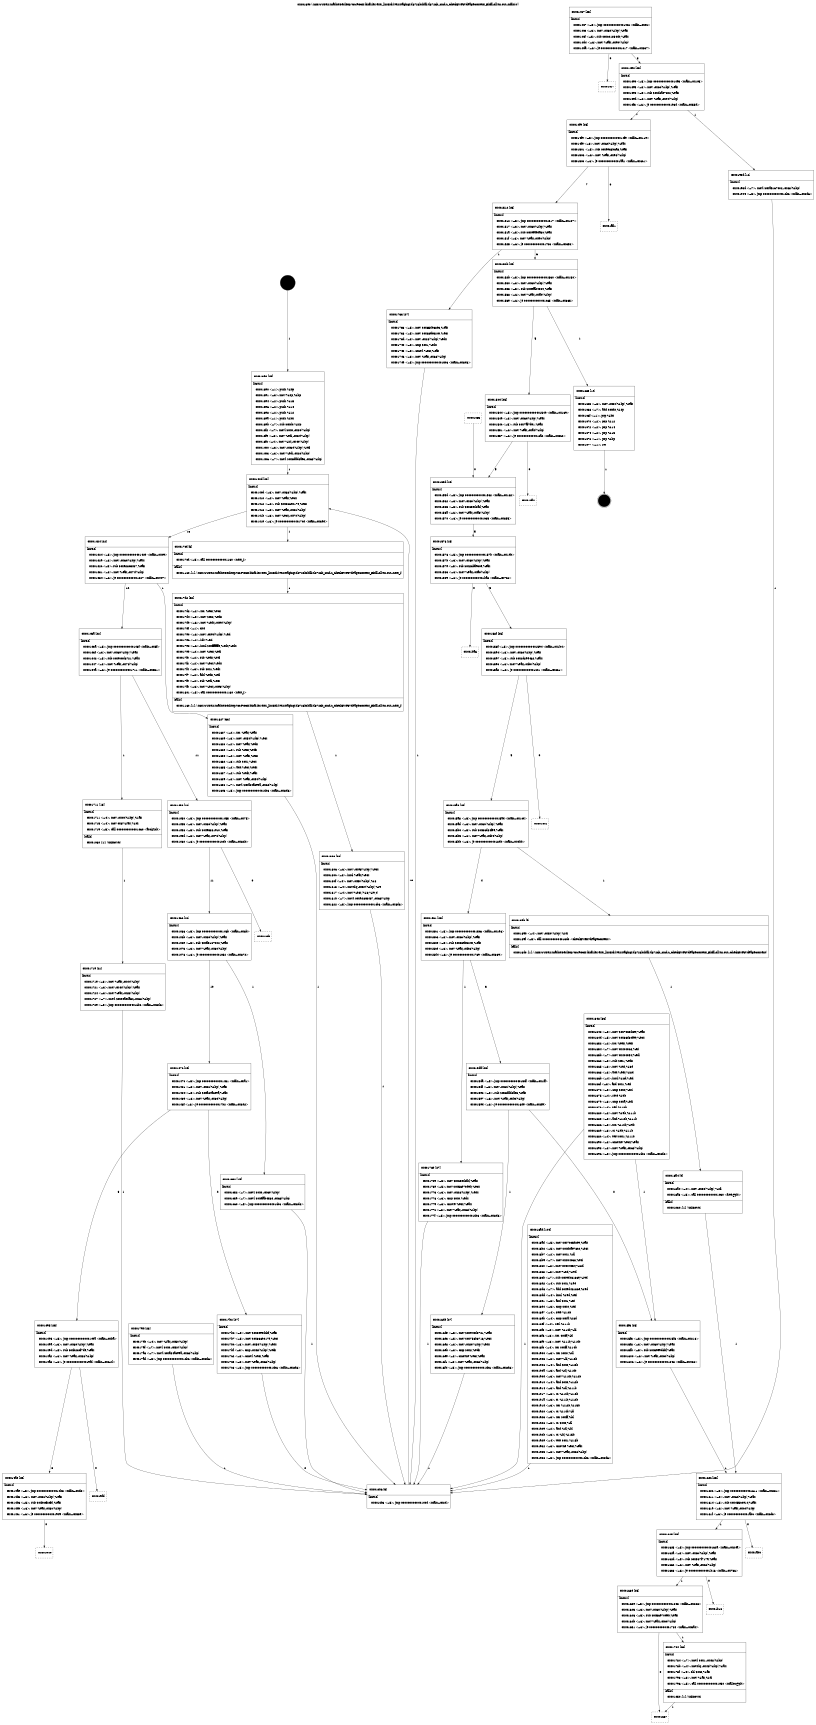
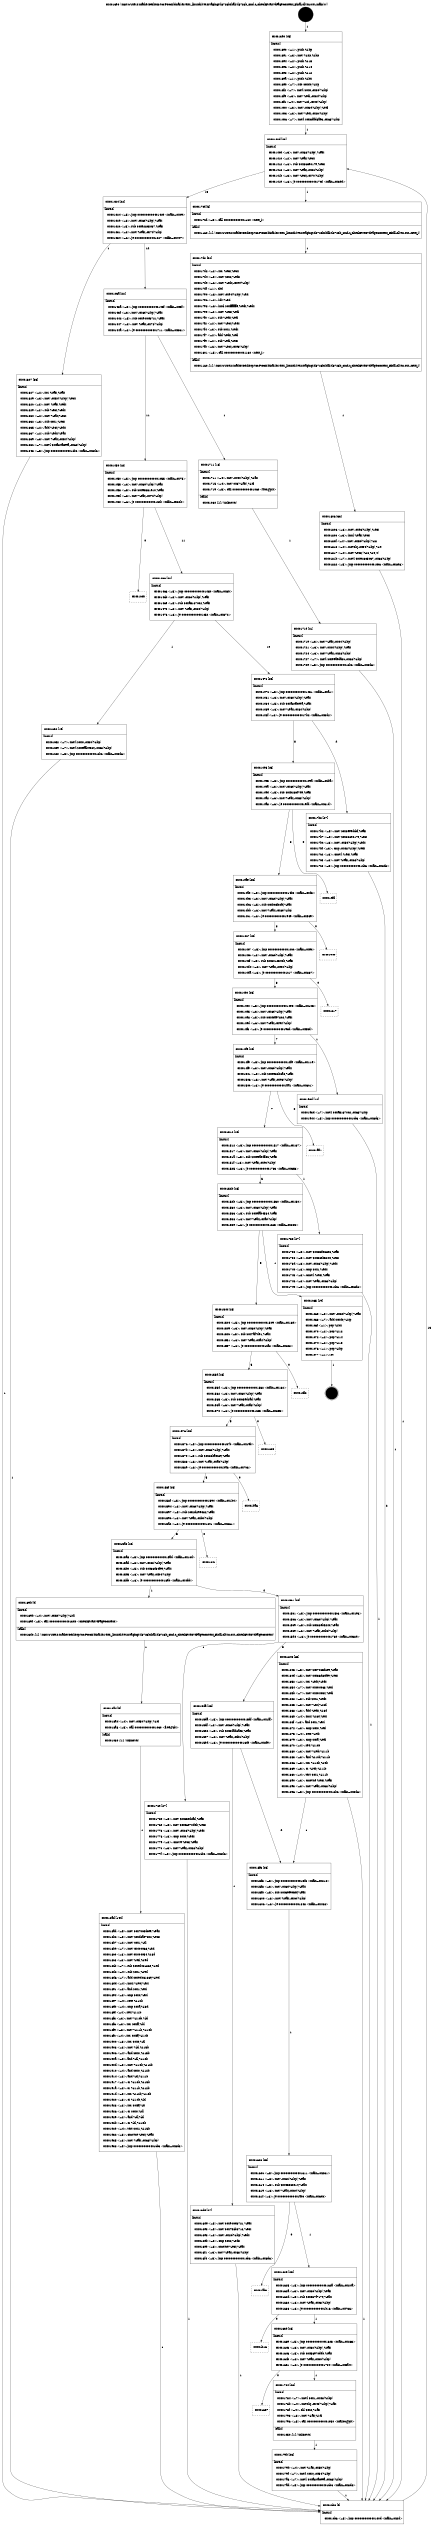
edge "0x401c35" -> "0x40155d [25]": reversed
edge "0x4014ae [25]" -> "0x4014c7 [25]": added, label "8"
edge "0x4018a4 [9]" -> "0x40160c [25]": now "0x4018a4 [9]" -> "0x4018ad [144]"
edge "0x401784 [23]" -> "0x401657": now "0x401784 [23]" -> "0x40179b [23]"
